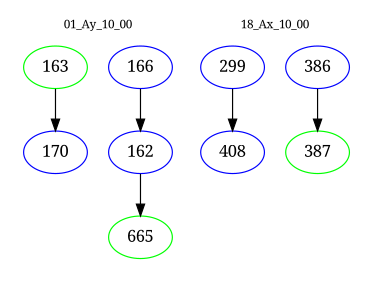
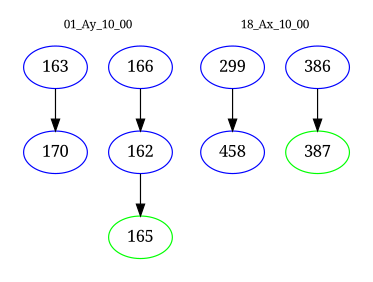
node "163": color green -> blue
node "408": label "408" -> "458"
node "665": label "665" -> "165"
